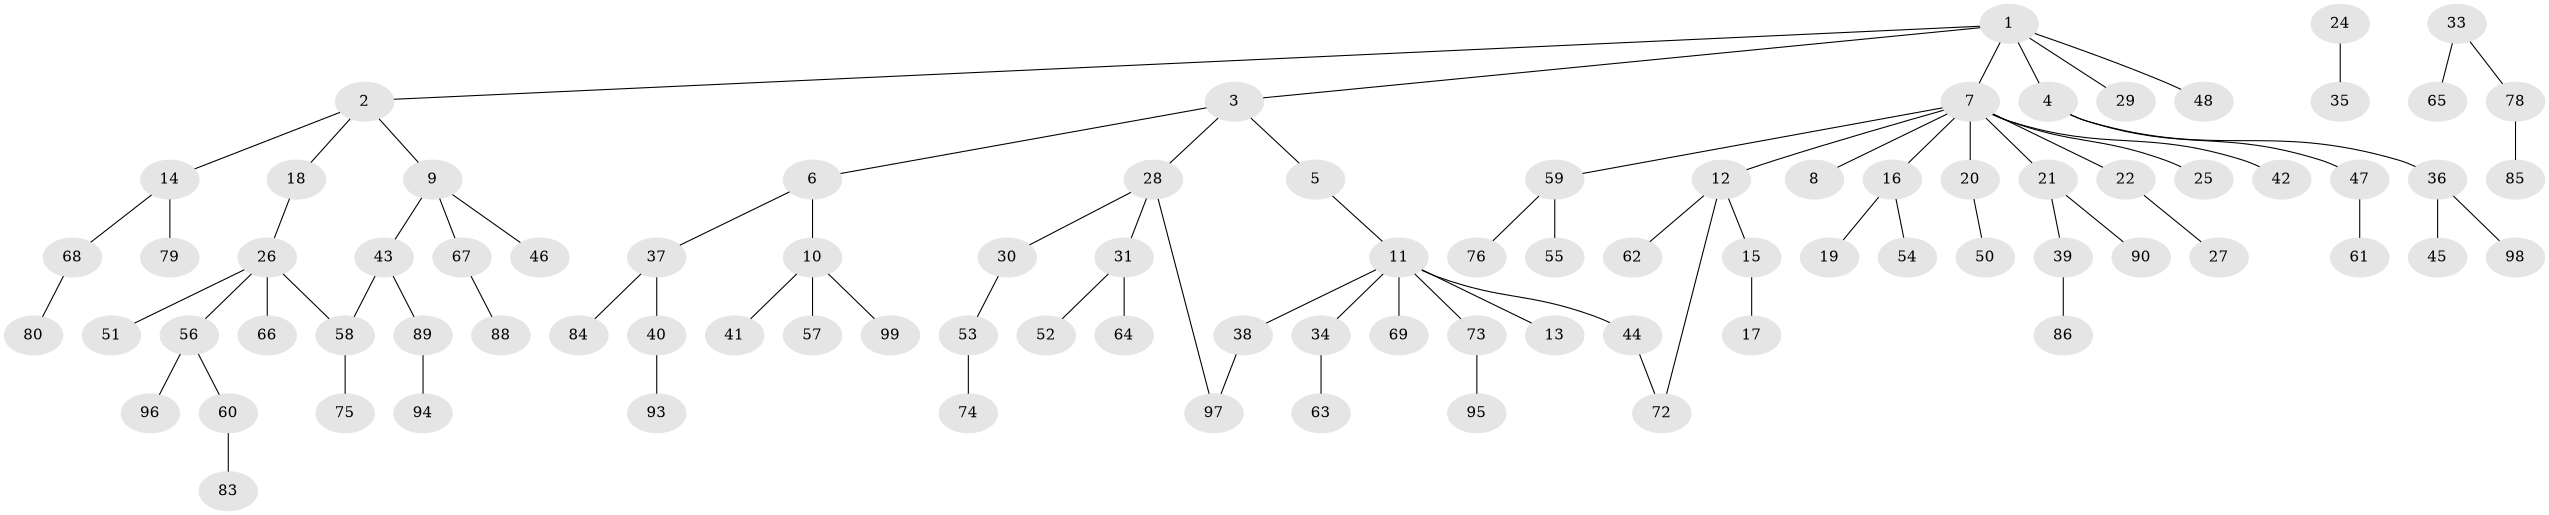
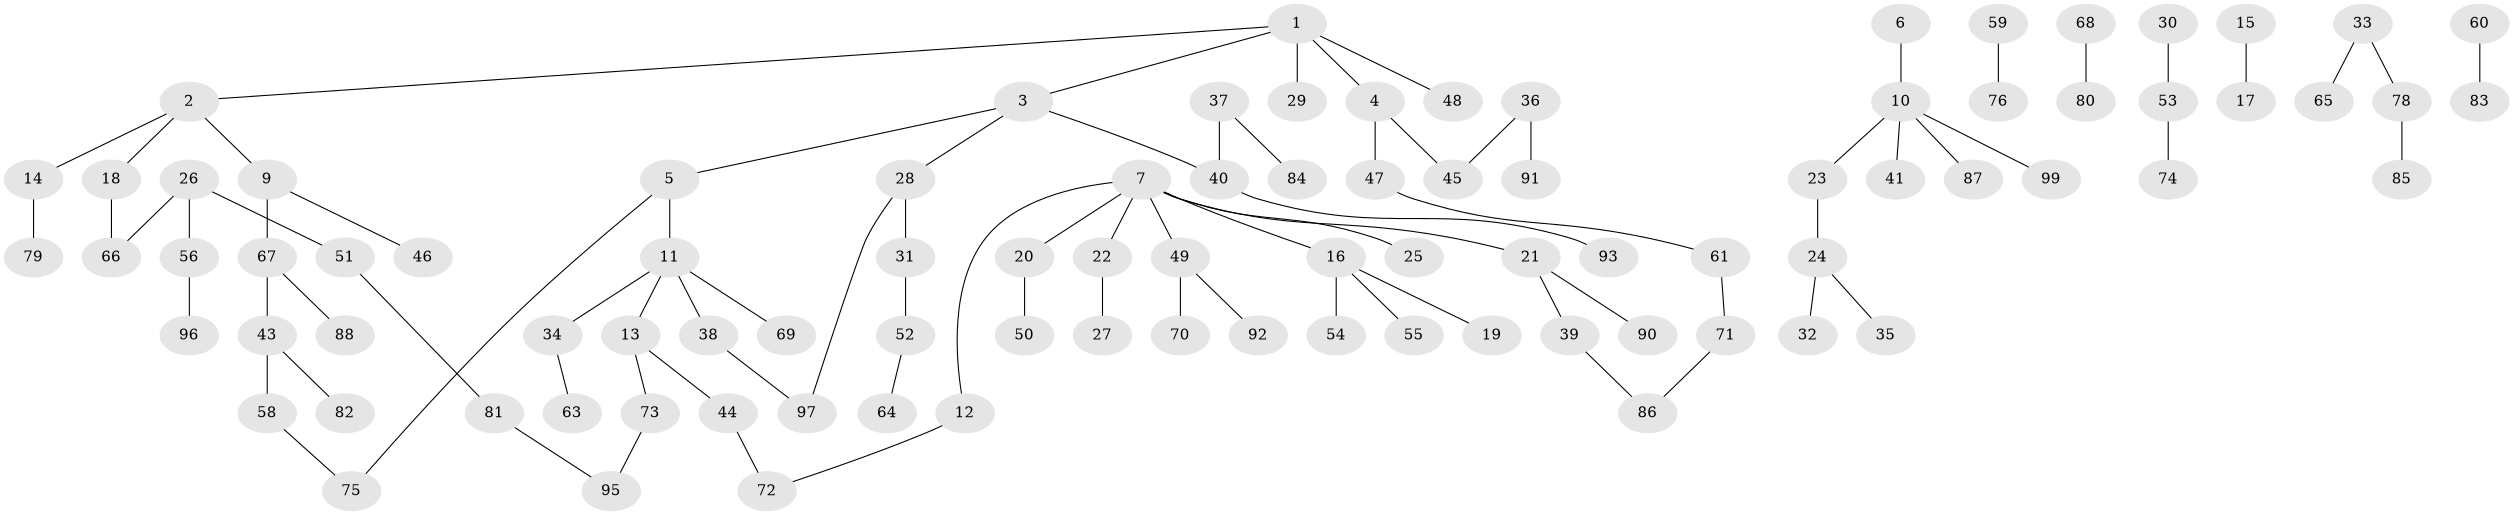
edge "1" -- "7": removed
edge "3" -- "6": now "3" -- "40"
edge "7" -- "59": removed
edge "4" -- "36": now "4" -- "45"
node "8": removed
node "23": added
node "42": label "42" -> "49"
edge "18" -- "26": now "18" -- "66"
edge "14" -- "68": removed
edge "9" -- "43": now "67" -- "43"
edge "6" -- "37": removed
edge "28" -- "30": removed
edge "59" -- "55": now "16" -- "55"
edge "12" -- "15": removed
node "62": removed
node "98": label "98" -> "91"
edge "26" -- "58": removed
edge "11" -- "73": now "13" -- "73"
edge "11" -- "44": now "13" -- "44"
edge "31" -- "64": now "52" -- "64"
edge "5" -- "75": added
node "89": label "89" -> "82"
node "57": label "57" -> "87"
node "70": added
node "92": added
node "71": added
node "32": added
edge "56" -- "60": removed
node "94": removed
node "81": added
